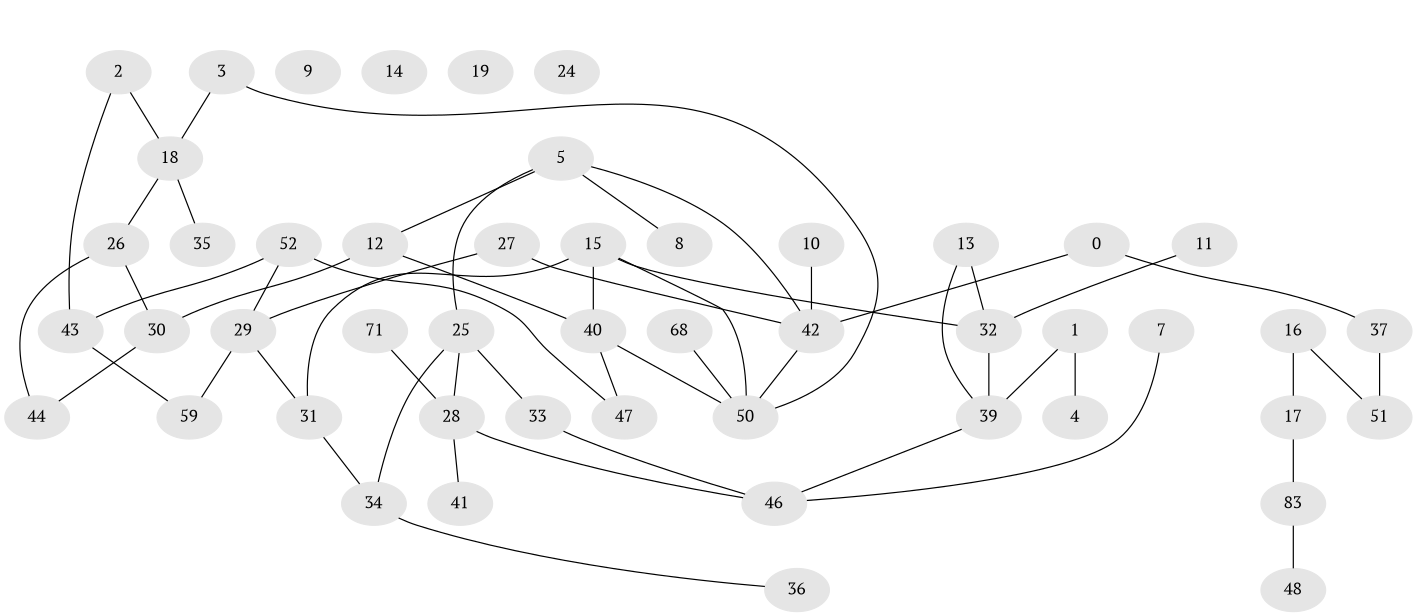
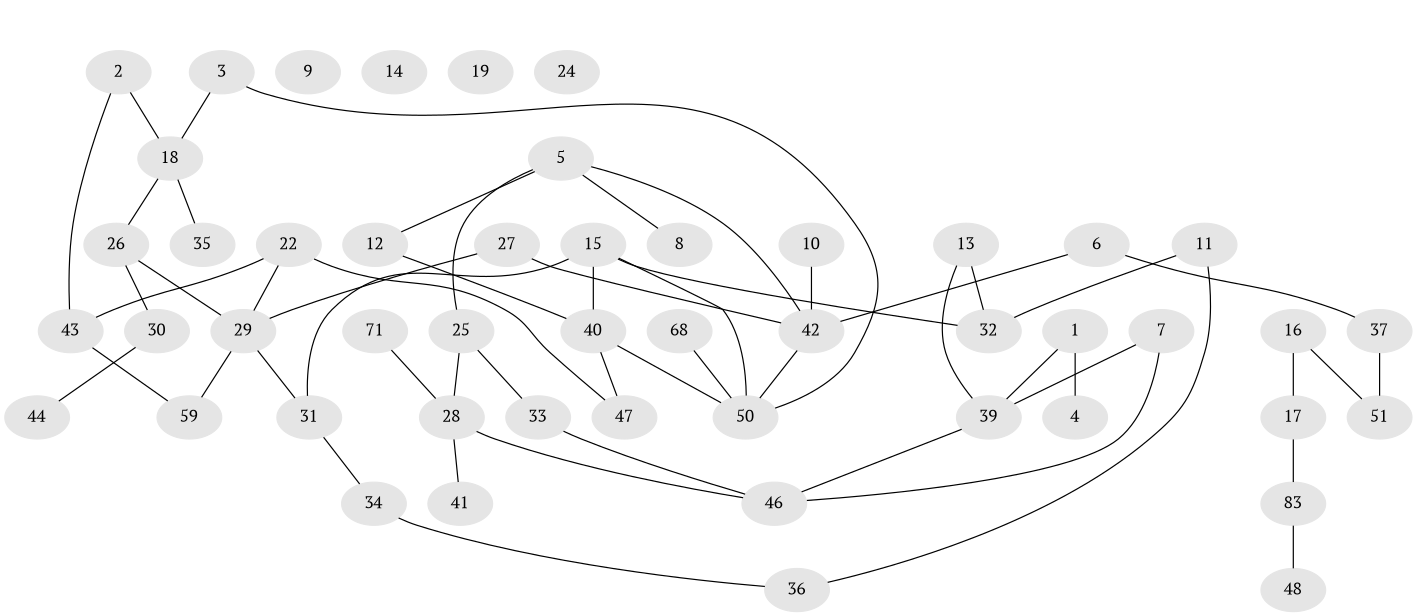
node "52": label "52" -> "22"
node "0": label "0" -> "6"
edge "12" -- "30": removed
edge "26" -- "44": now "26" -- "29"
edge "32" -- "39": now "7" -- "39"
edge "25" -- "34": removed
edge "11" -- "36": added
